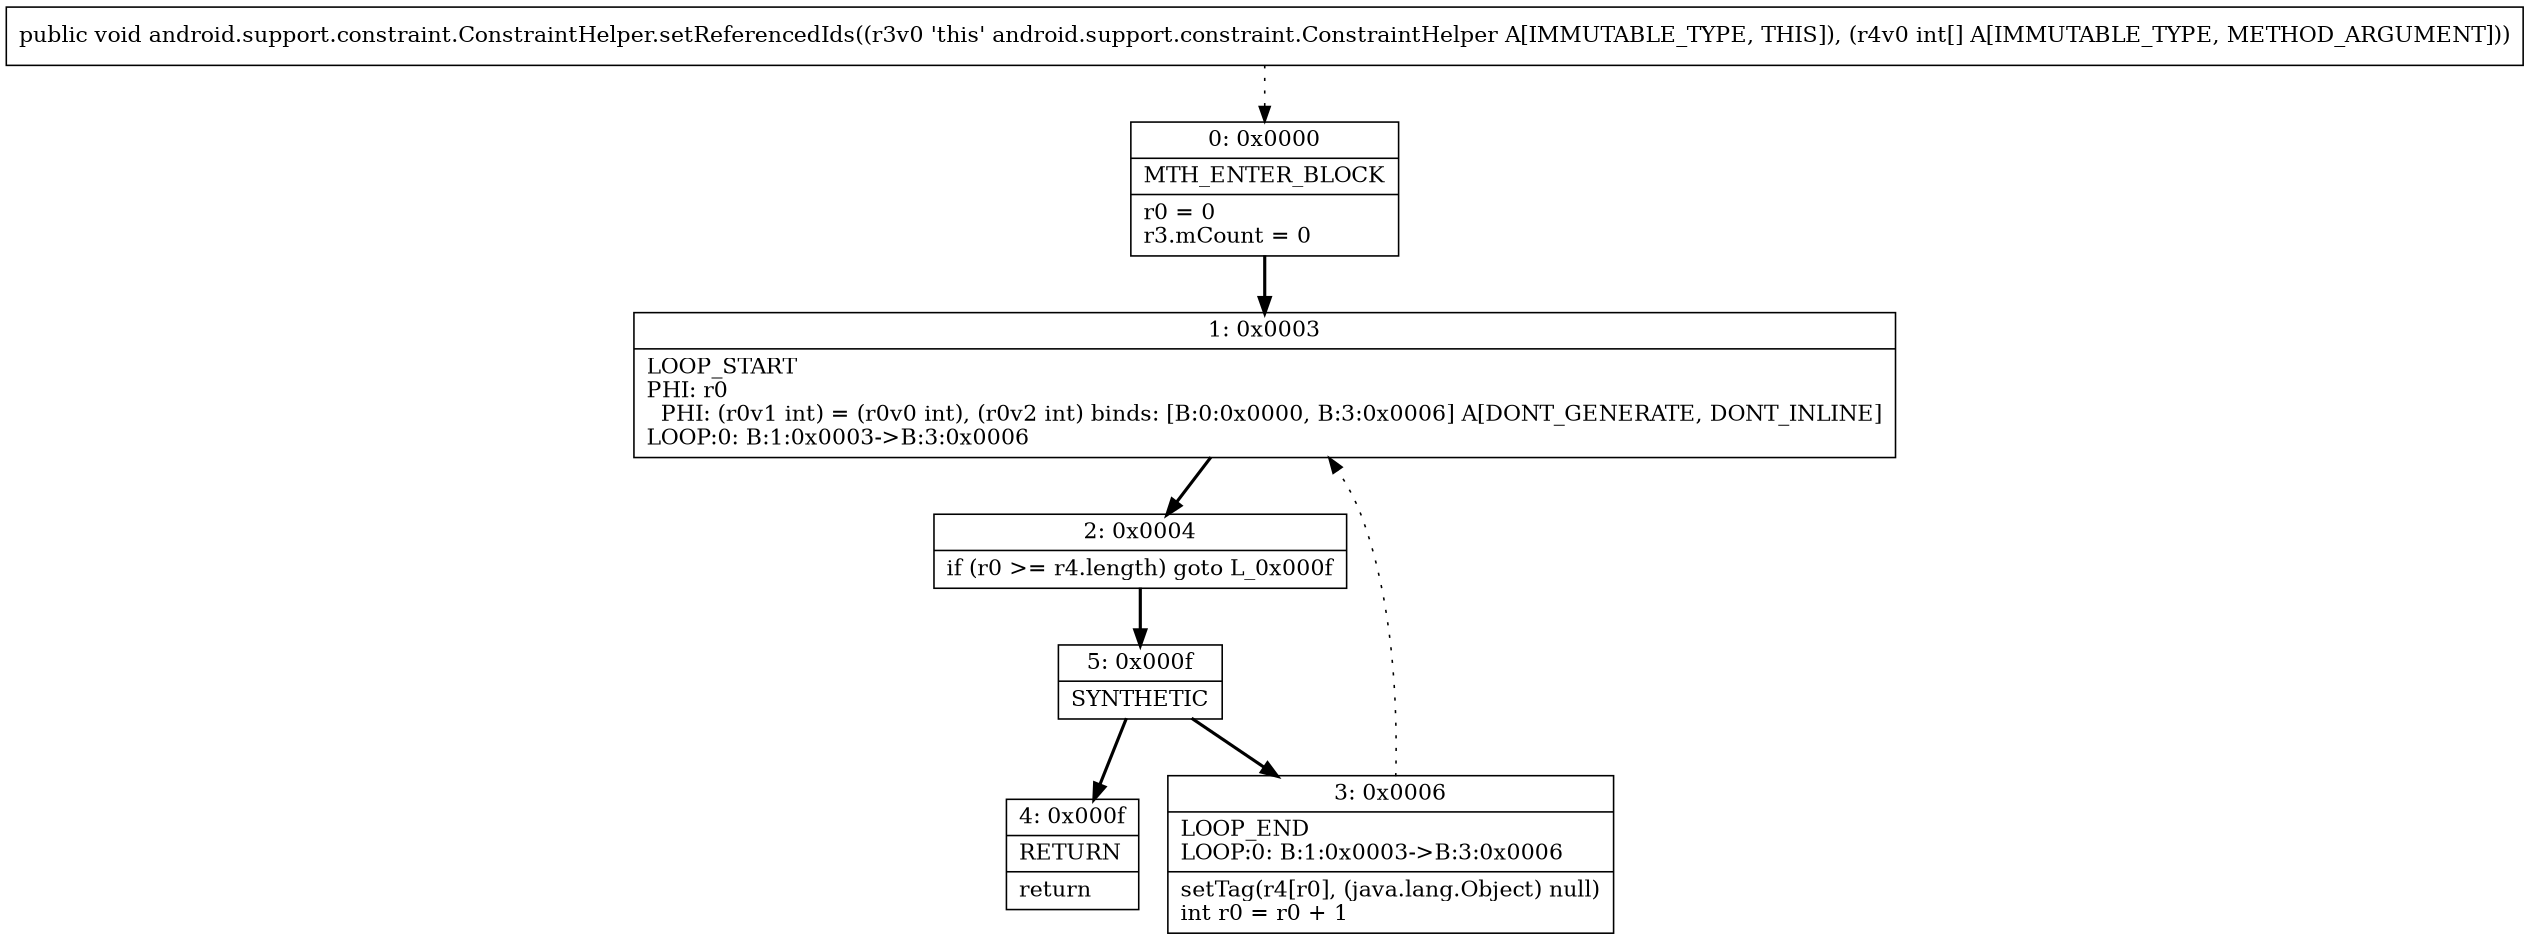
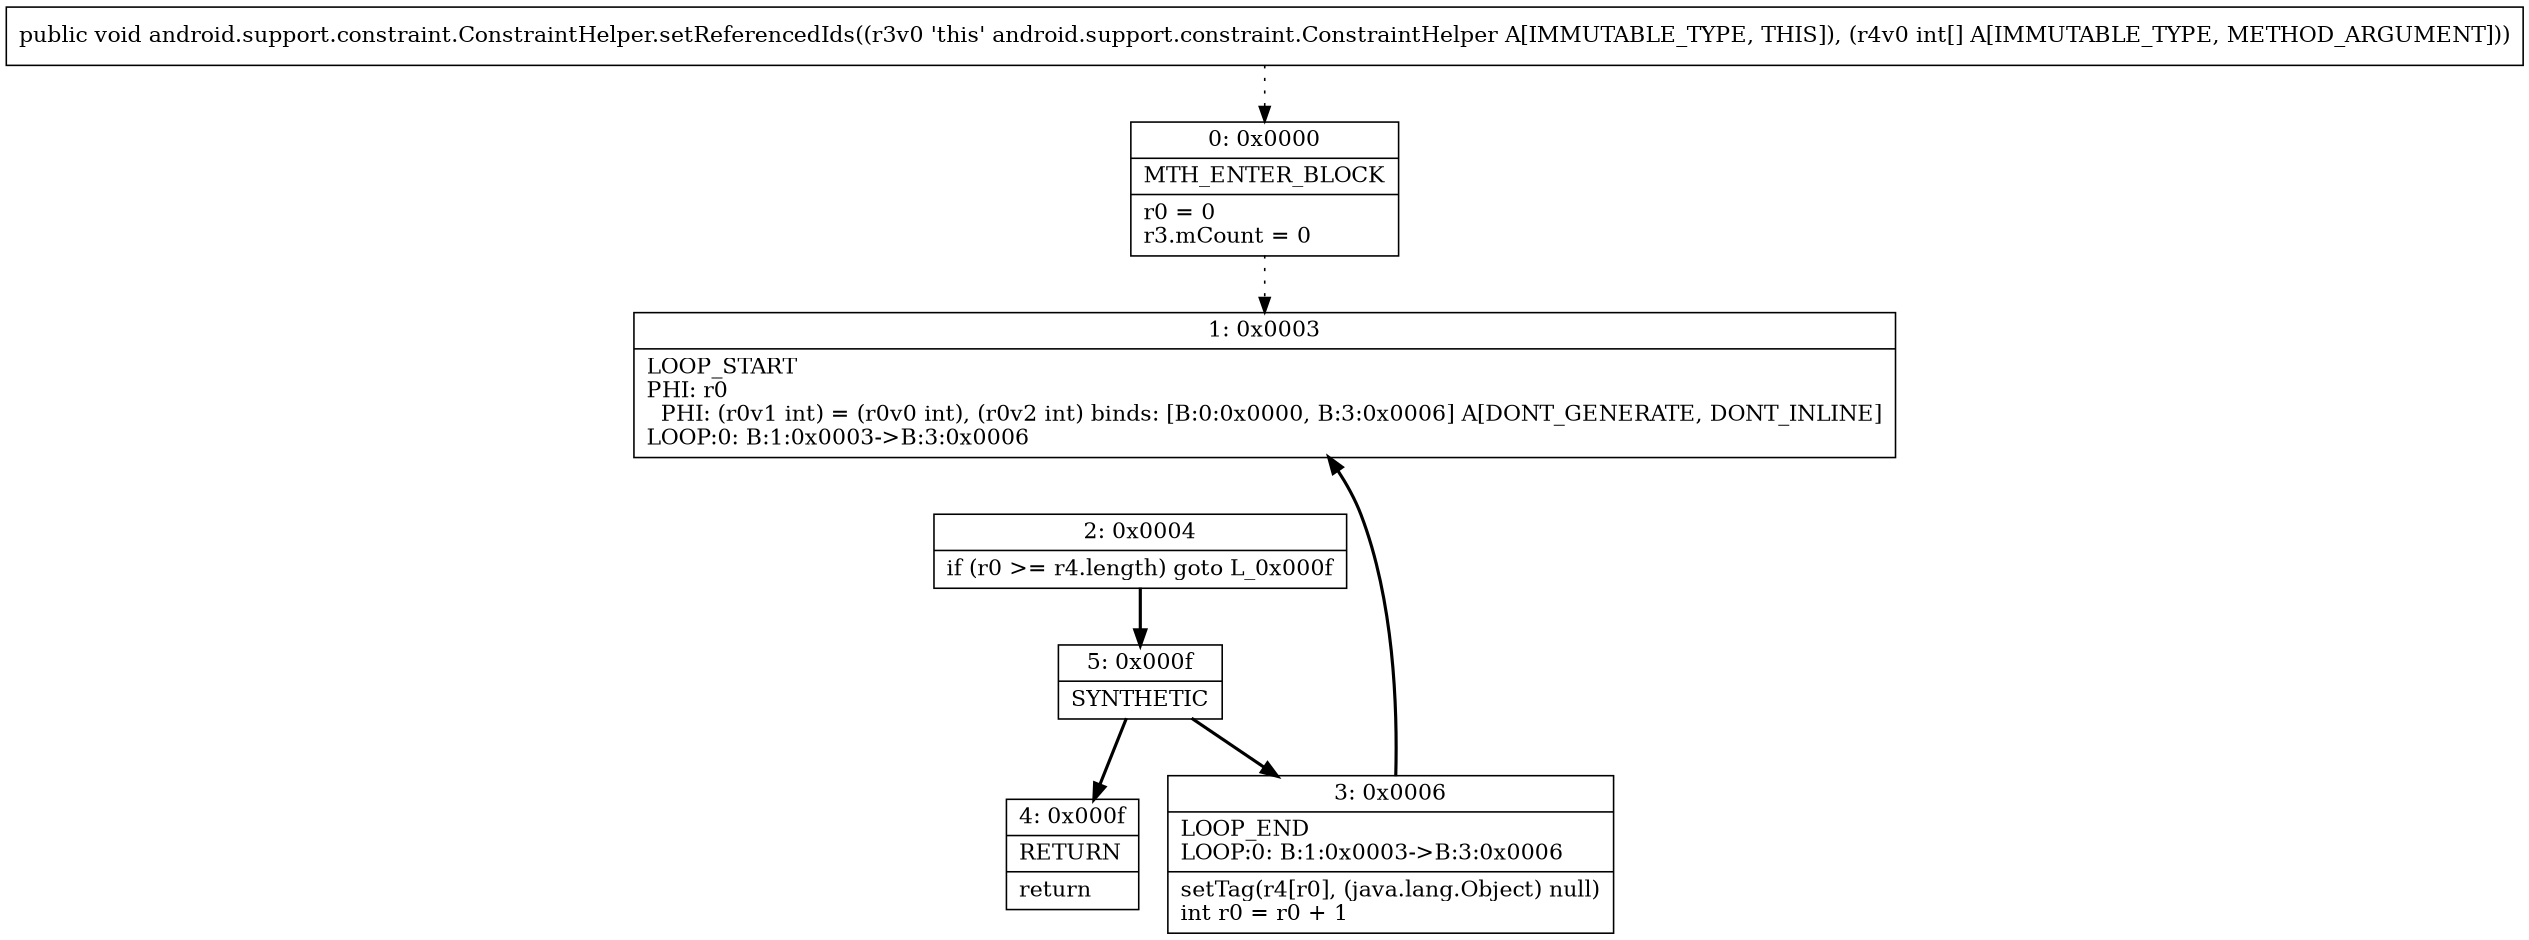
edge "0: 0x0000" -> "1: 0x0003": style bold -> dotted
edge "1: 0x0003" -> "2: 0x0004": removed
edge "3: 0x0006" -> "1: 0x0003": style dotted -> bold
